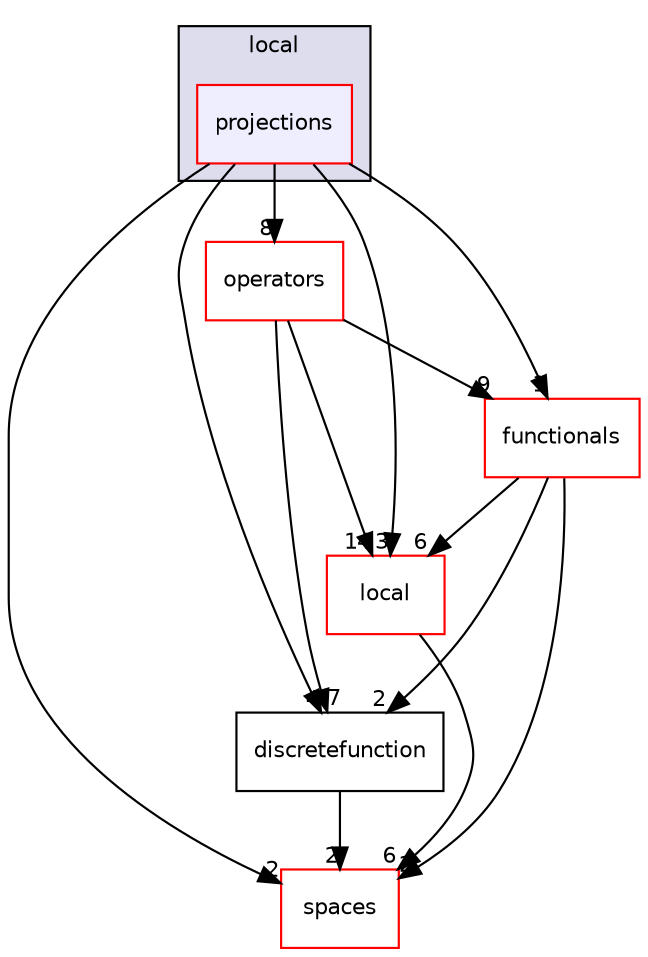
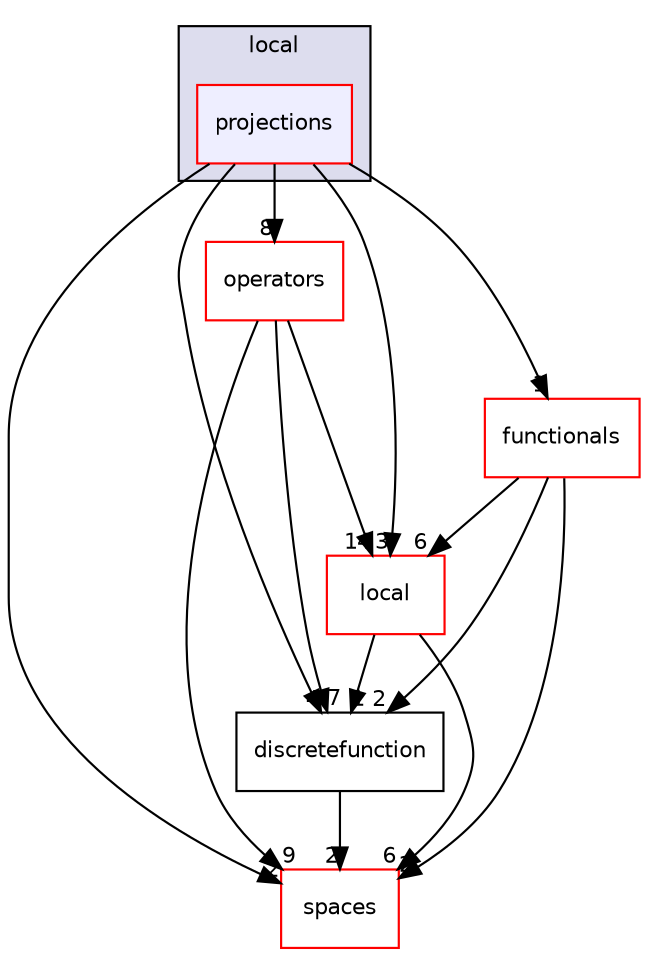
edge "operators" -> "functionals": now "operators" -> "spaces"
edge "local" -> "discretefunction": added
